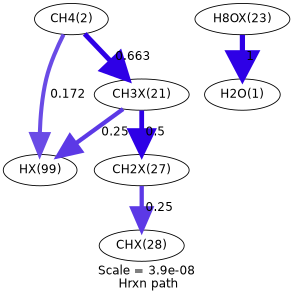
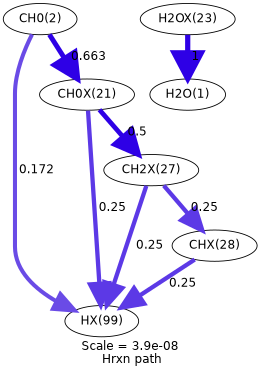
node "CH4(2)": label "CH4(2)" -> "CH0(2)"
node "H8OX(23)": label "H8OX(23)" -> "H2OX(23)"
node "CH3X(21)": label "CH3X(21)" -> "CH0X(21)"
edge "CH2X(27)" -> "HX(99)": added, label "0.25"
edge "CHX(28)" -> "HX(99)": added, label "0.25"
